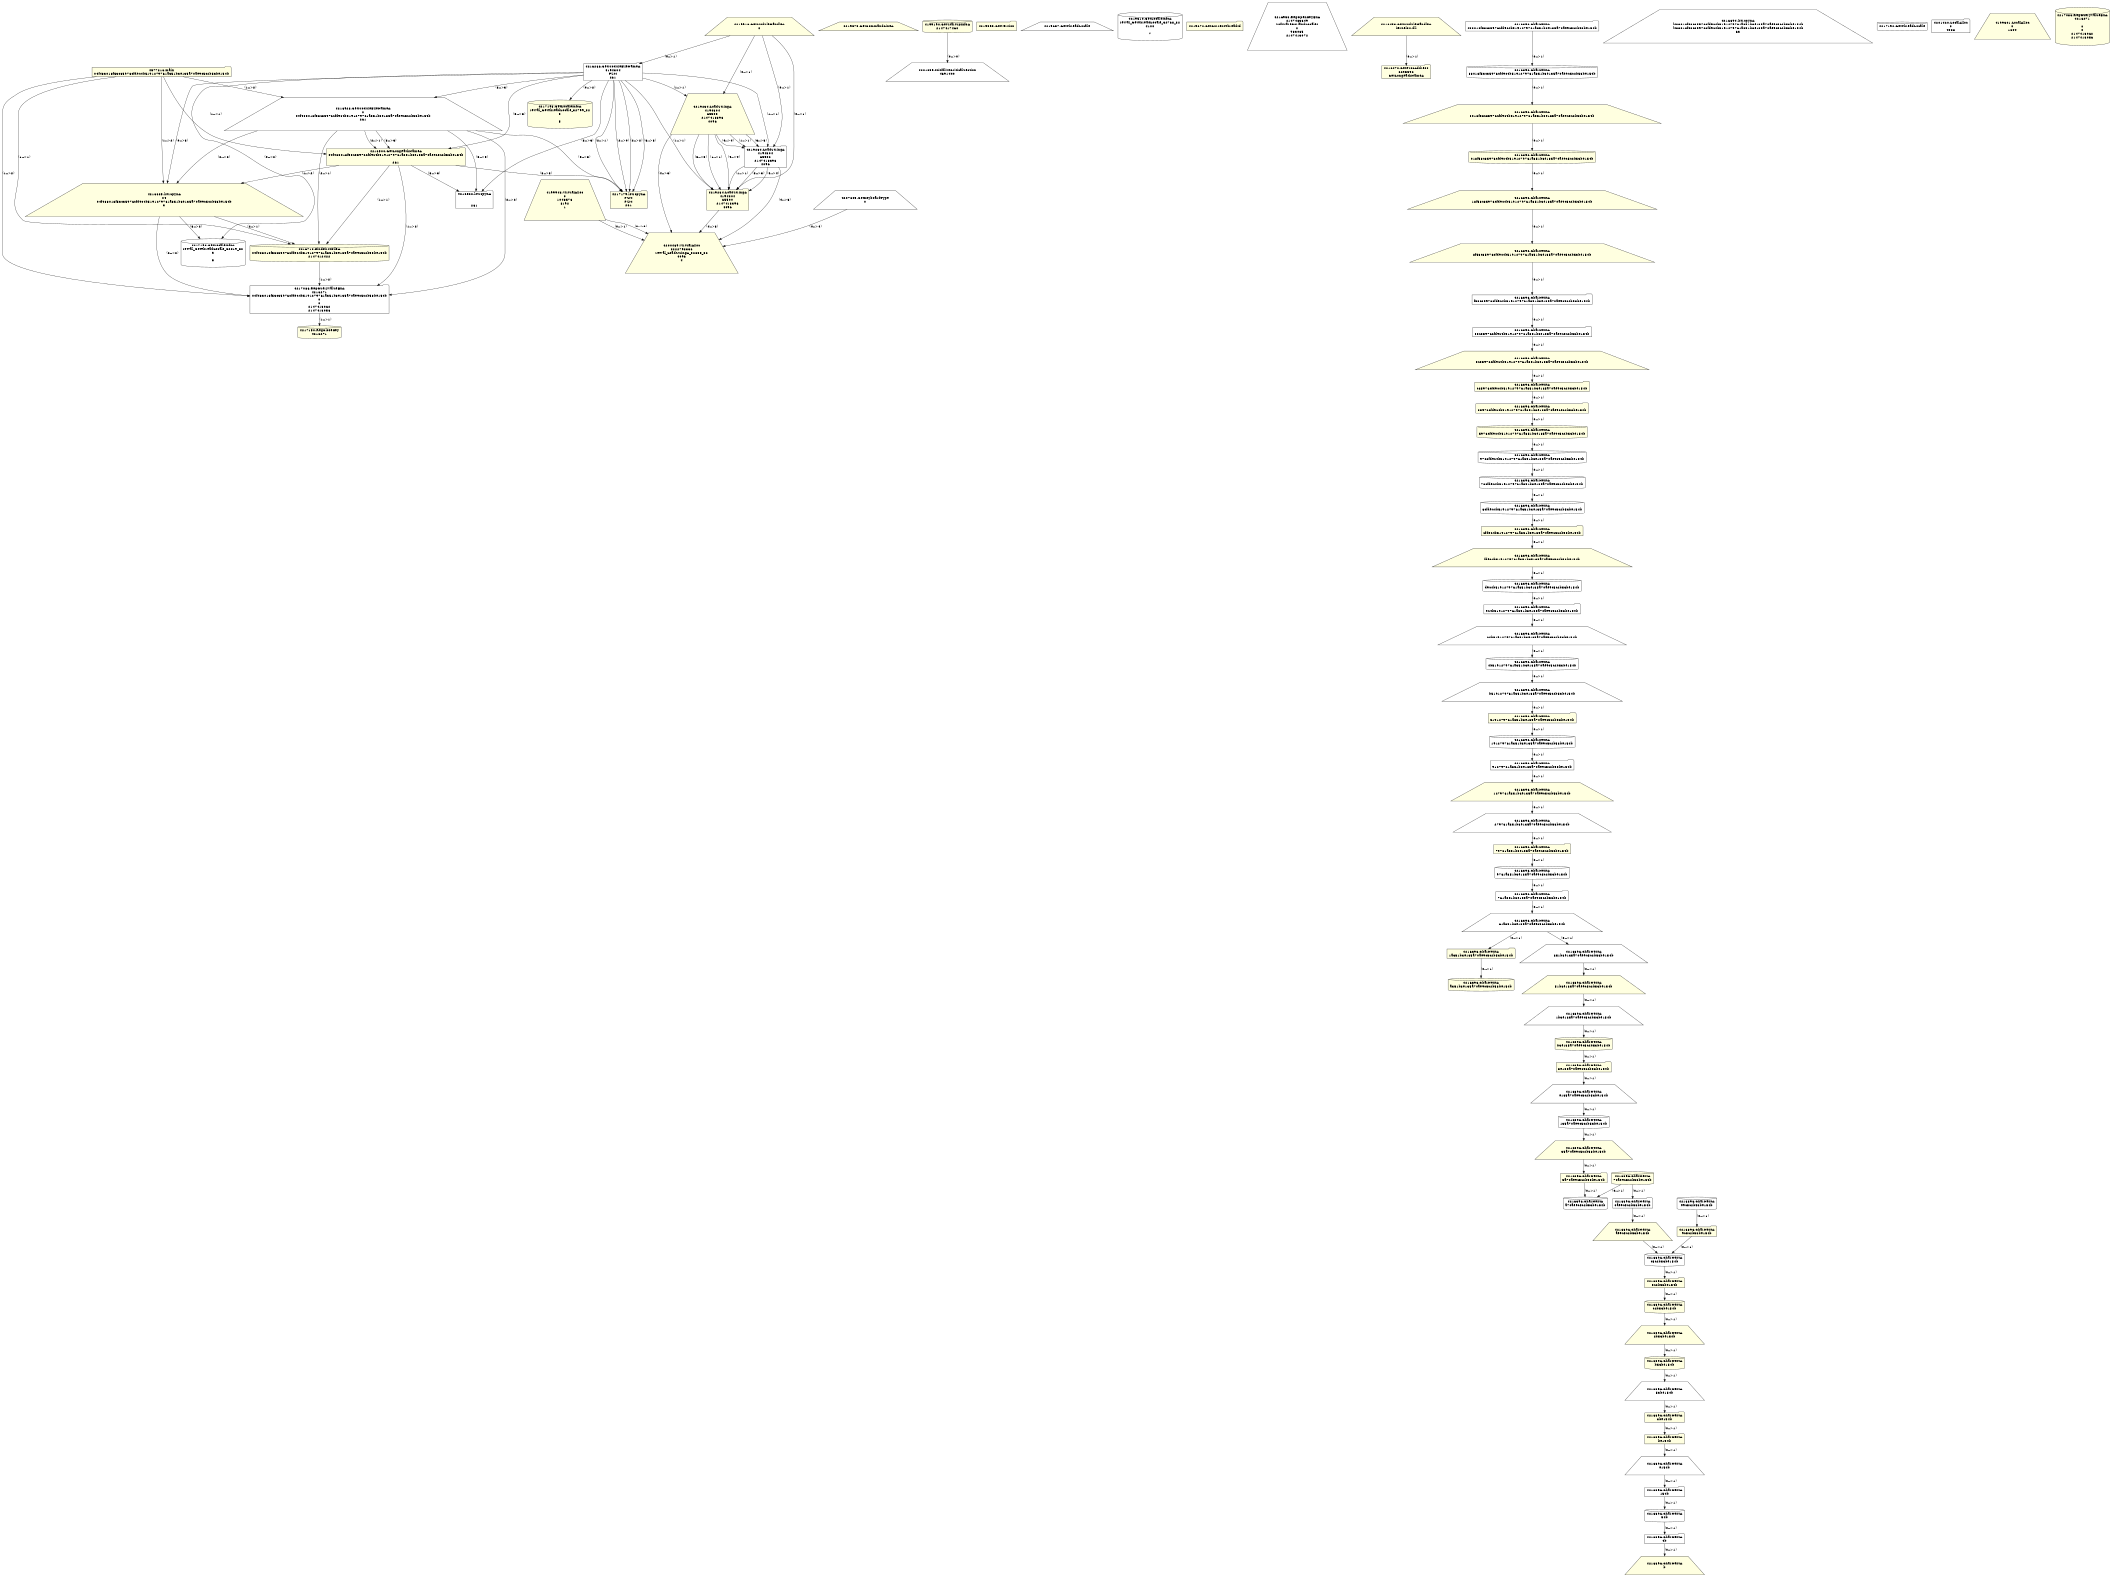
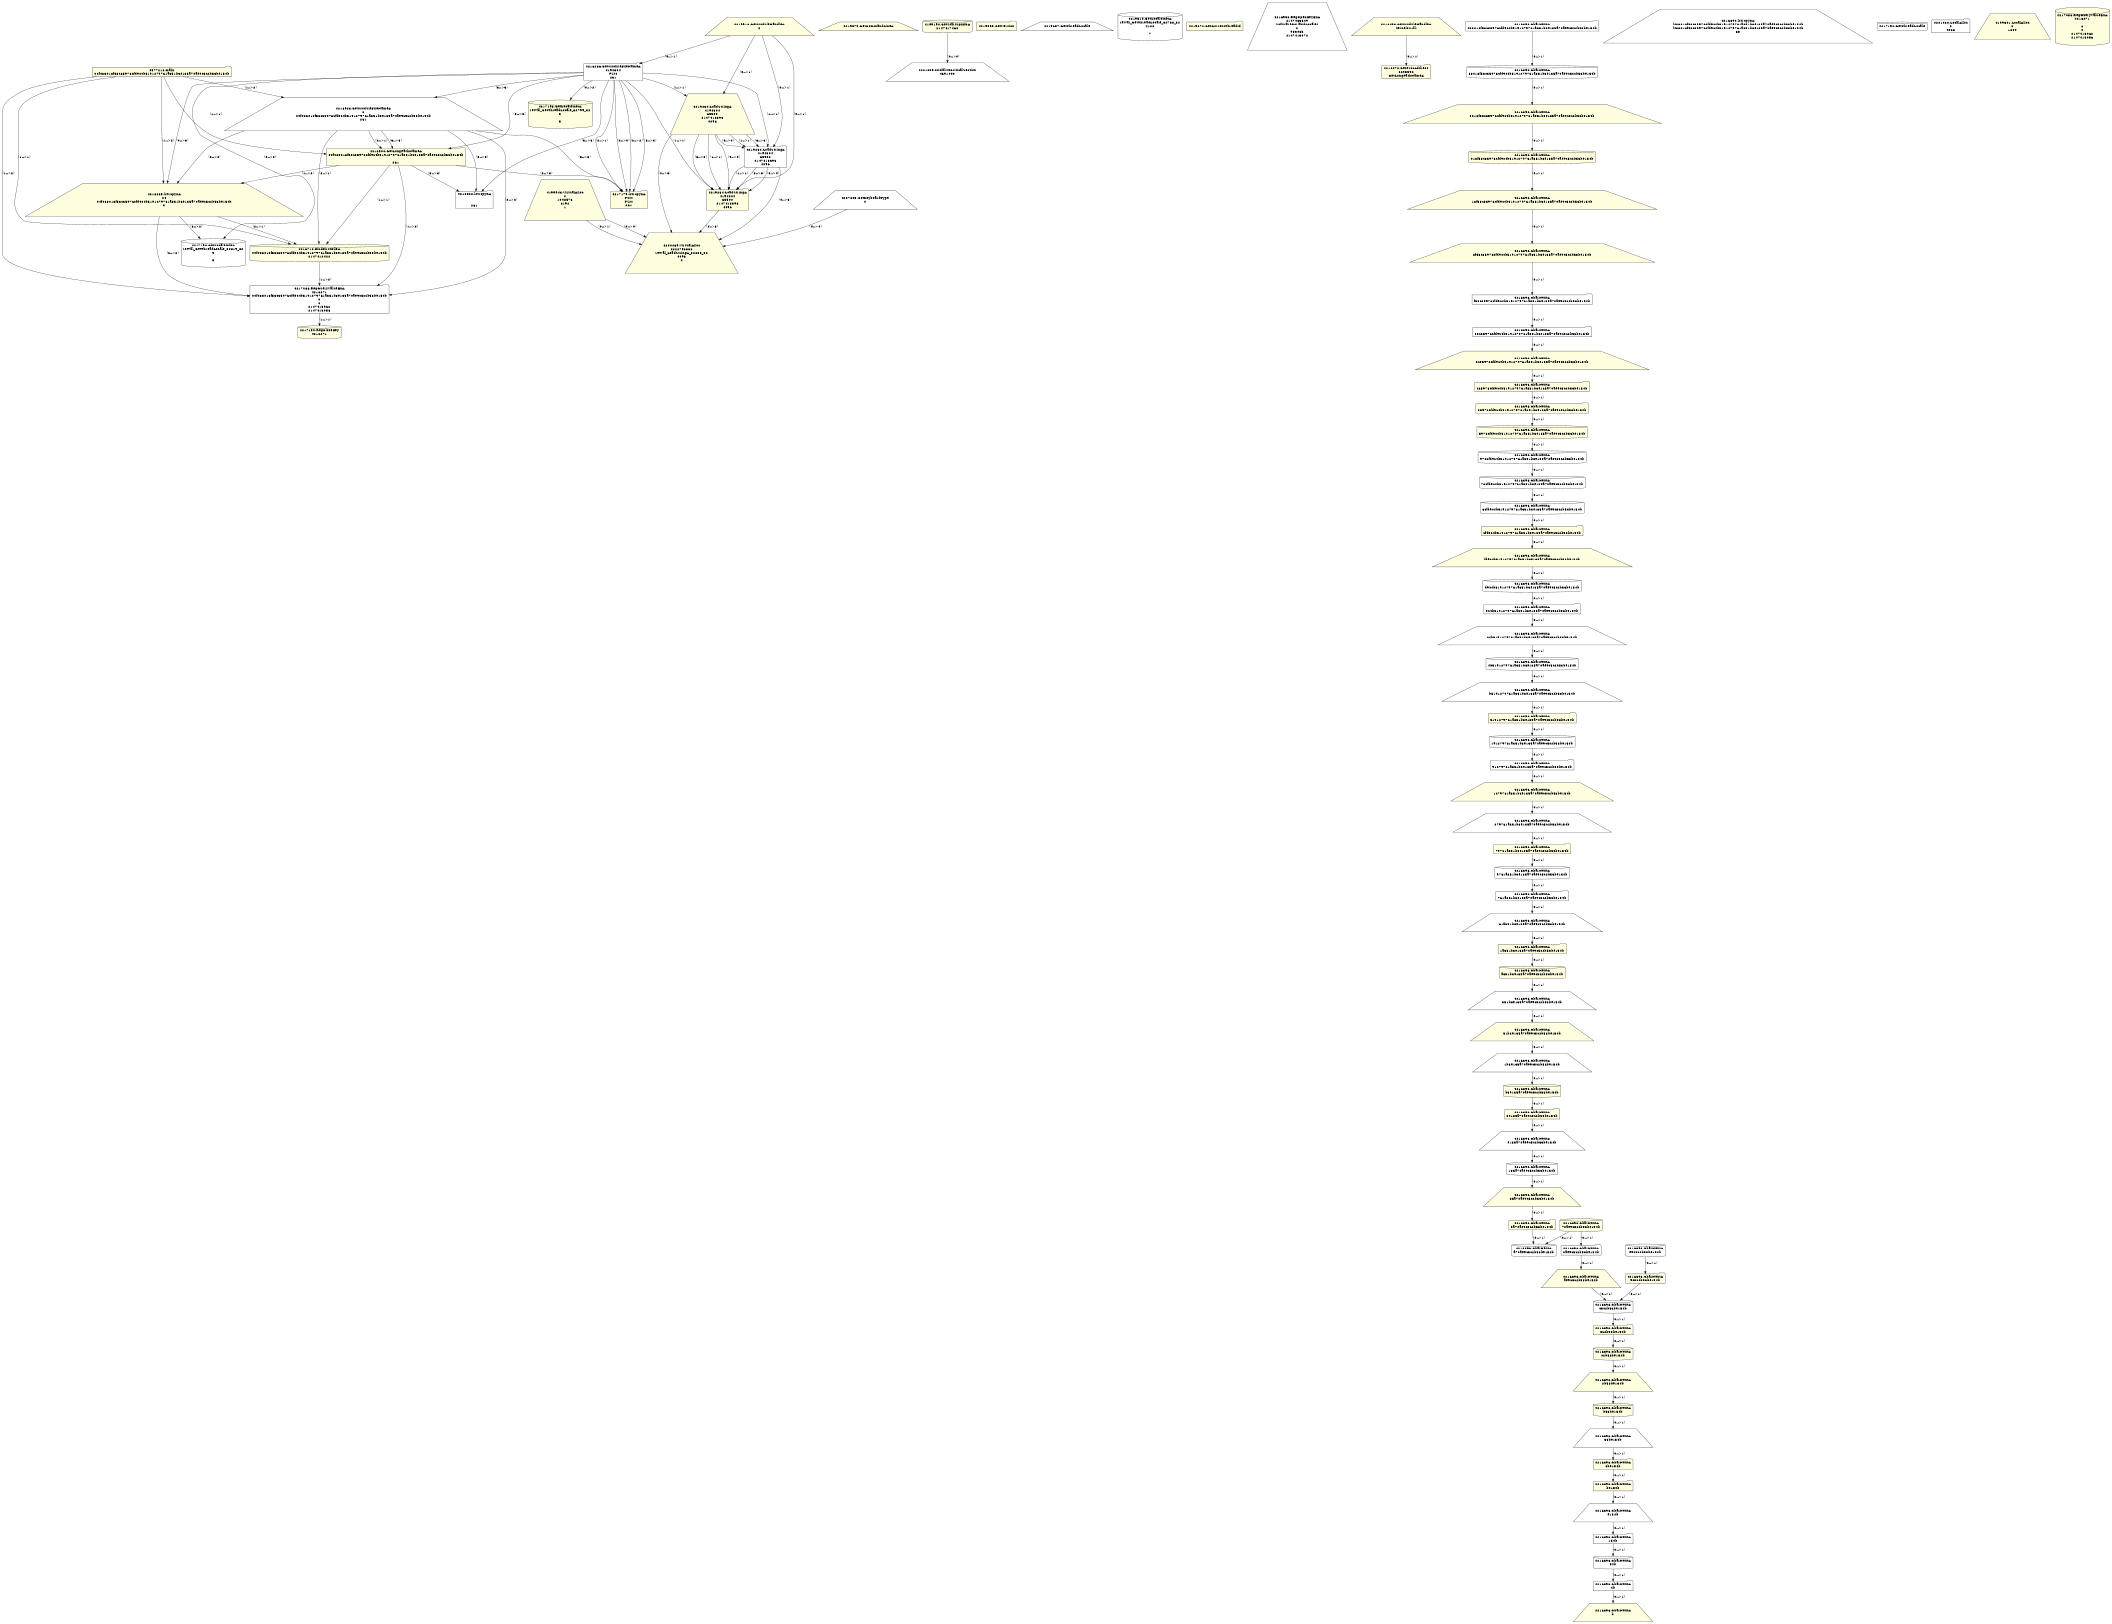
edge "4216396.CharNextA 61a351b3e135a70ae9c5c2b53be154b" -> "4216396.CharNextA 351b3e135a70ae9c5c2b53be154b": now "4216396.CharNextA a351b3e135a70ae9c5c2b53be154b" -> "4216396.CharNextA 351b3e135a70ae9c5c2b53be154b"
